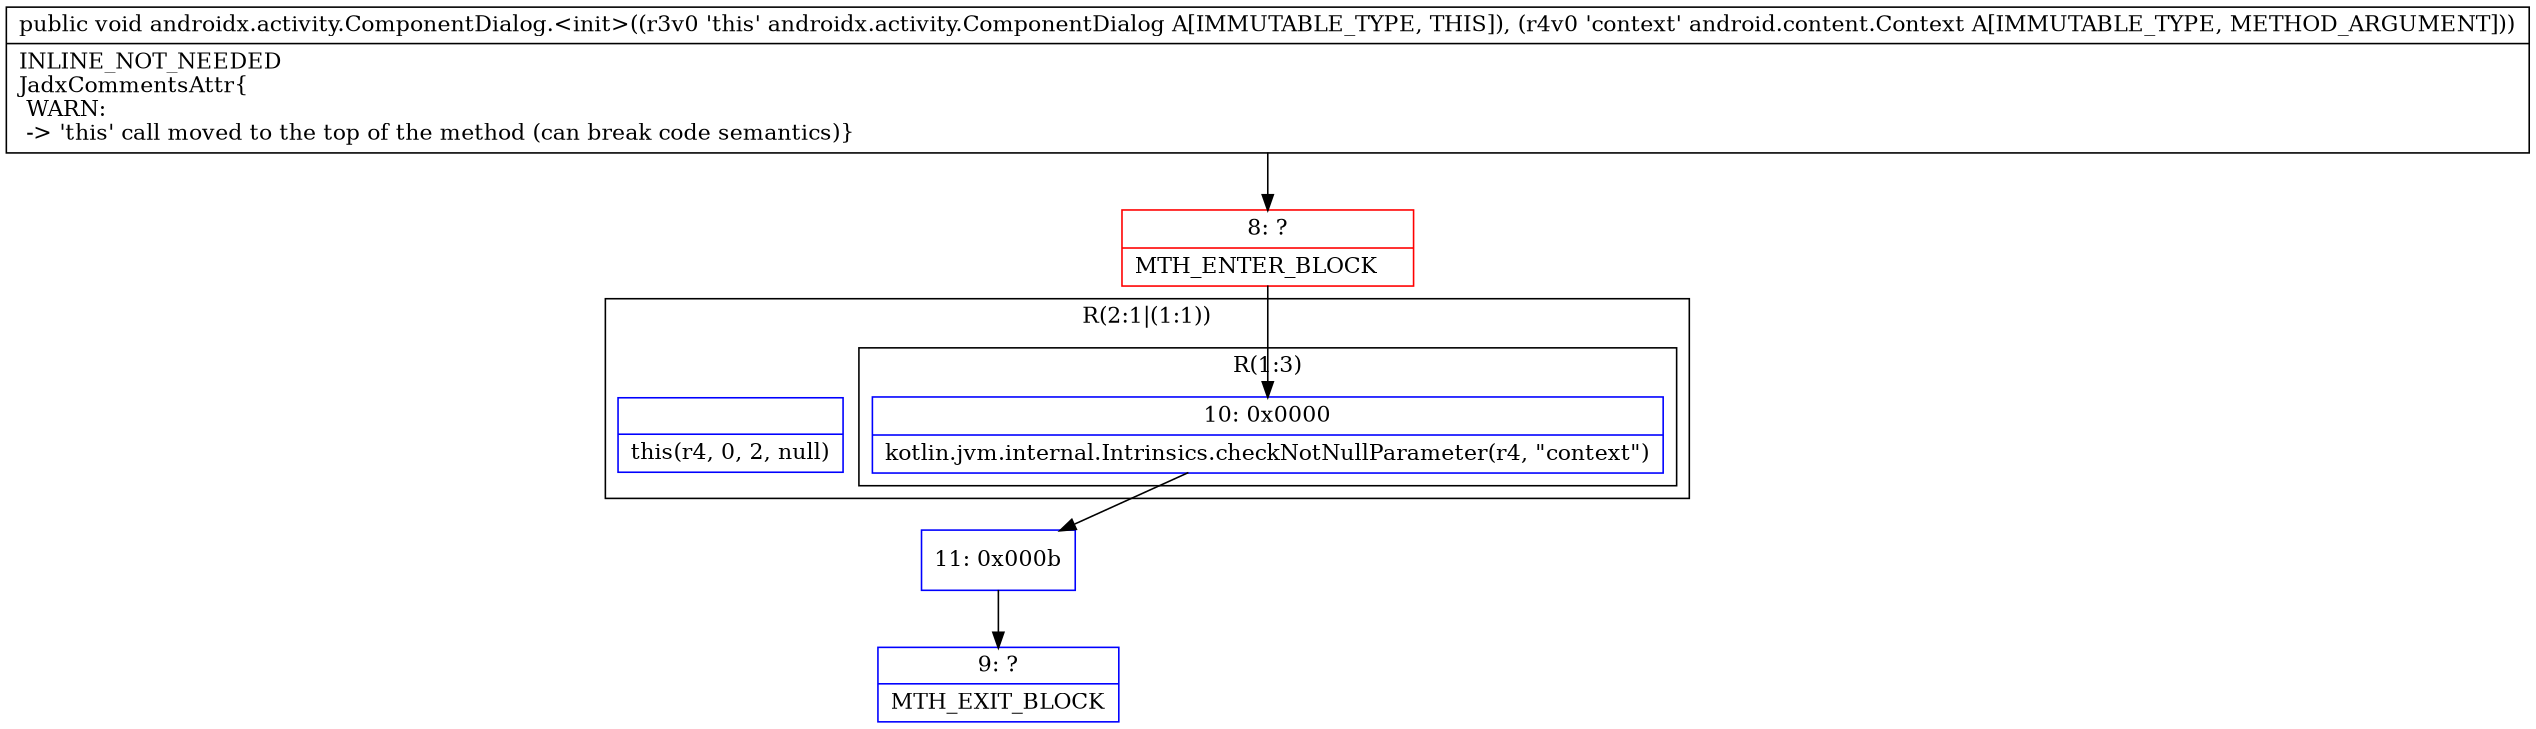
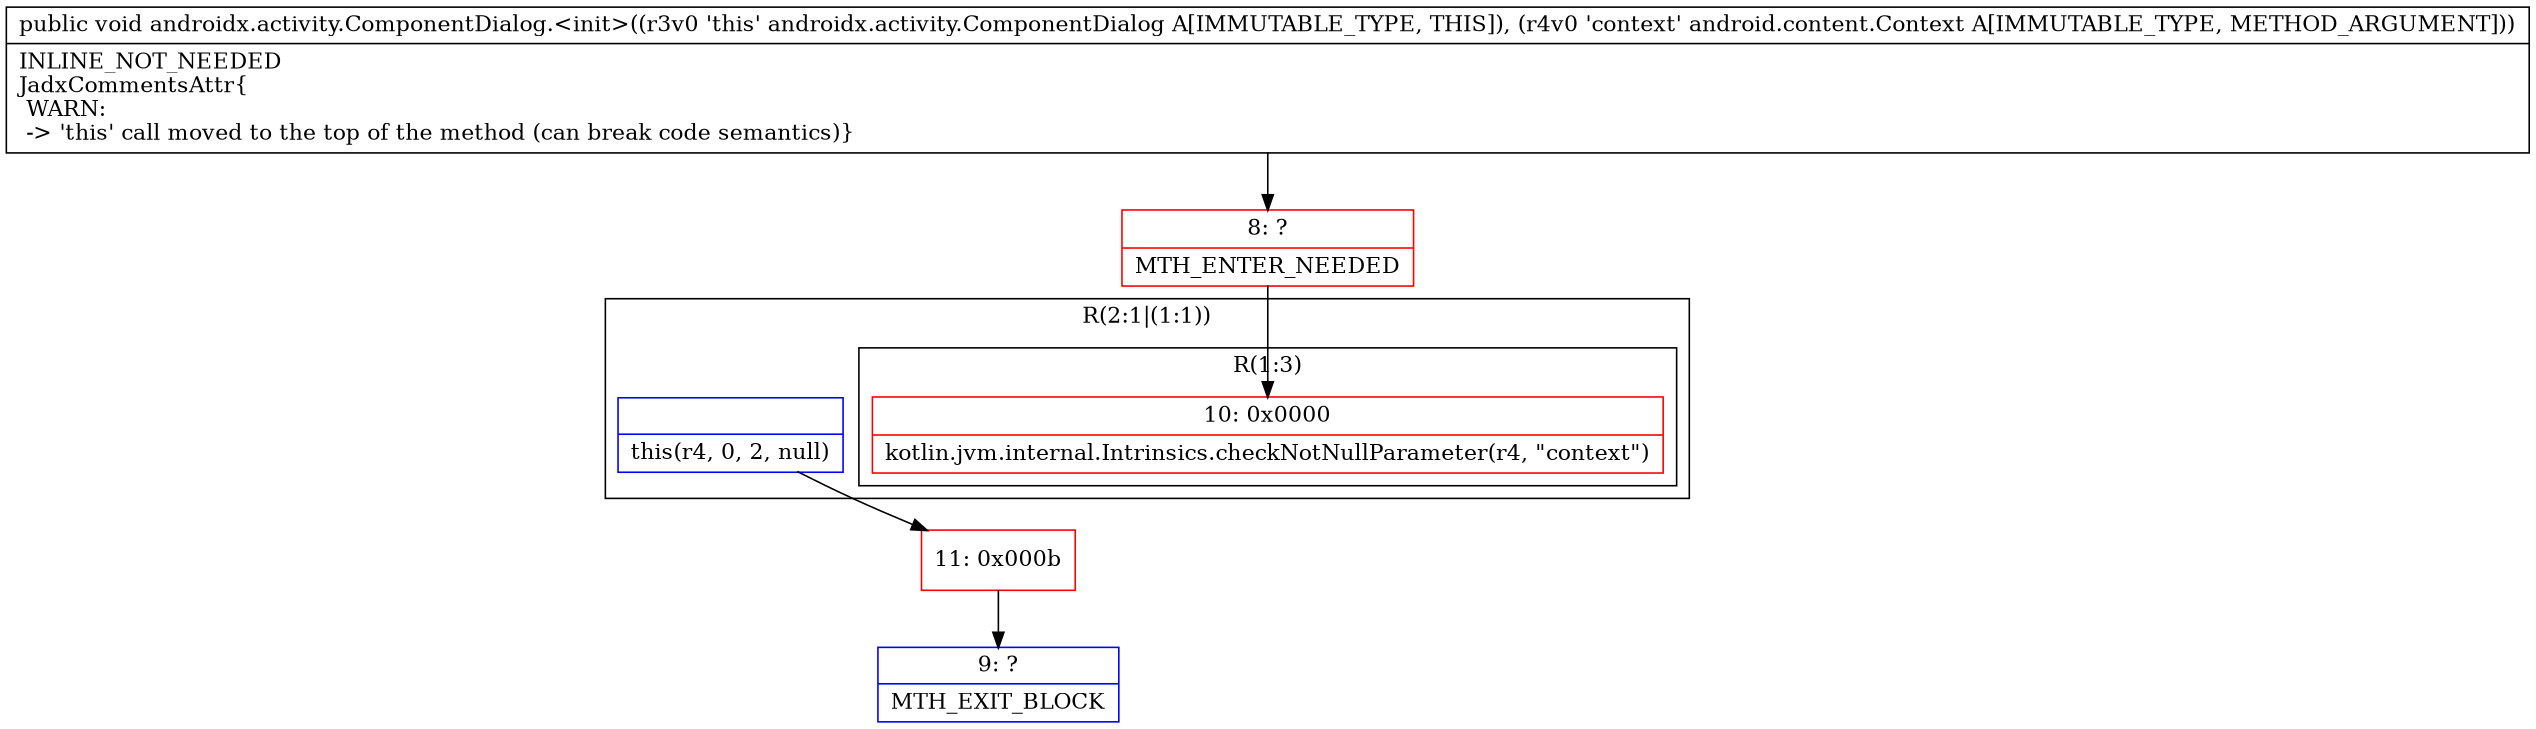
node "8: ?": text "MTH_ENTER_BLOCK" -> "MTH_ENTER_NEEDED"
node "10: 0x0000": color blue -> red
edge "10: 0x0000" -> "11: 0x000b": now "this(r4, 0, 2, null)" -> "11: 0x000b"
node "11: 0x000b": color blue -> red
